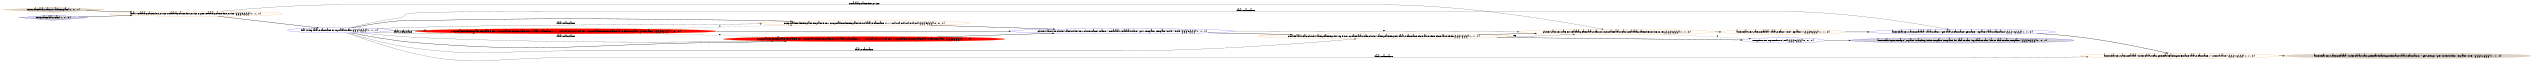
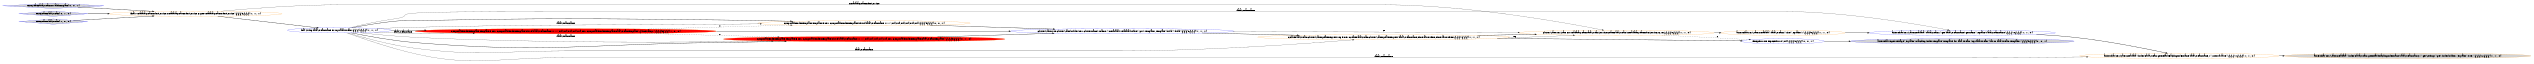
node "testCreateDataStreamNoValidTemplate['0', '0', '1']": color darkorange -> blue
node "testCreateDataStream['0', '1', '0']": added
